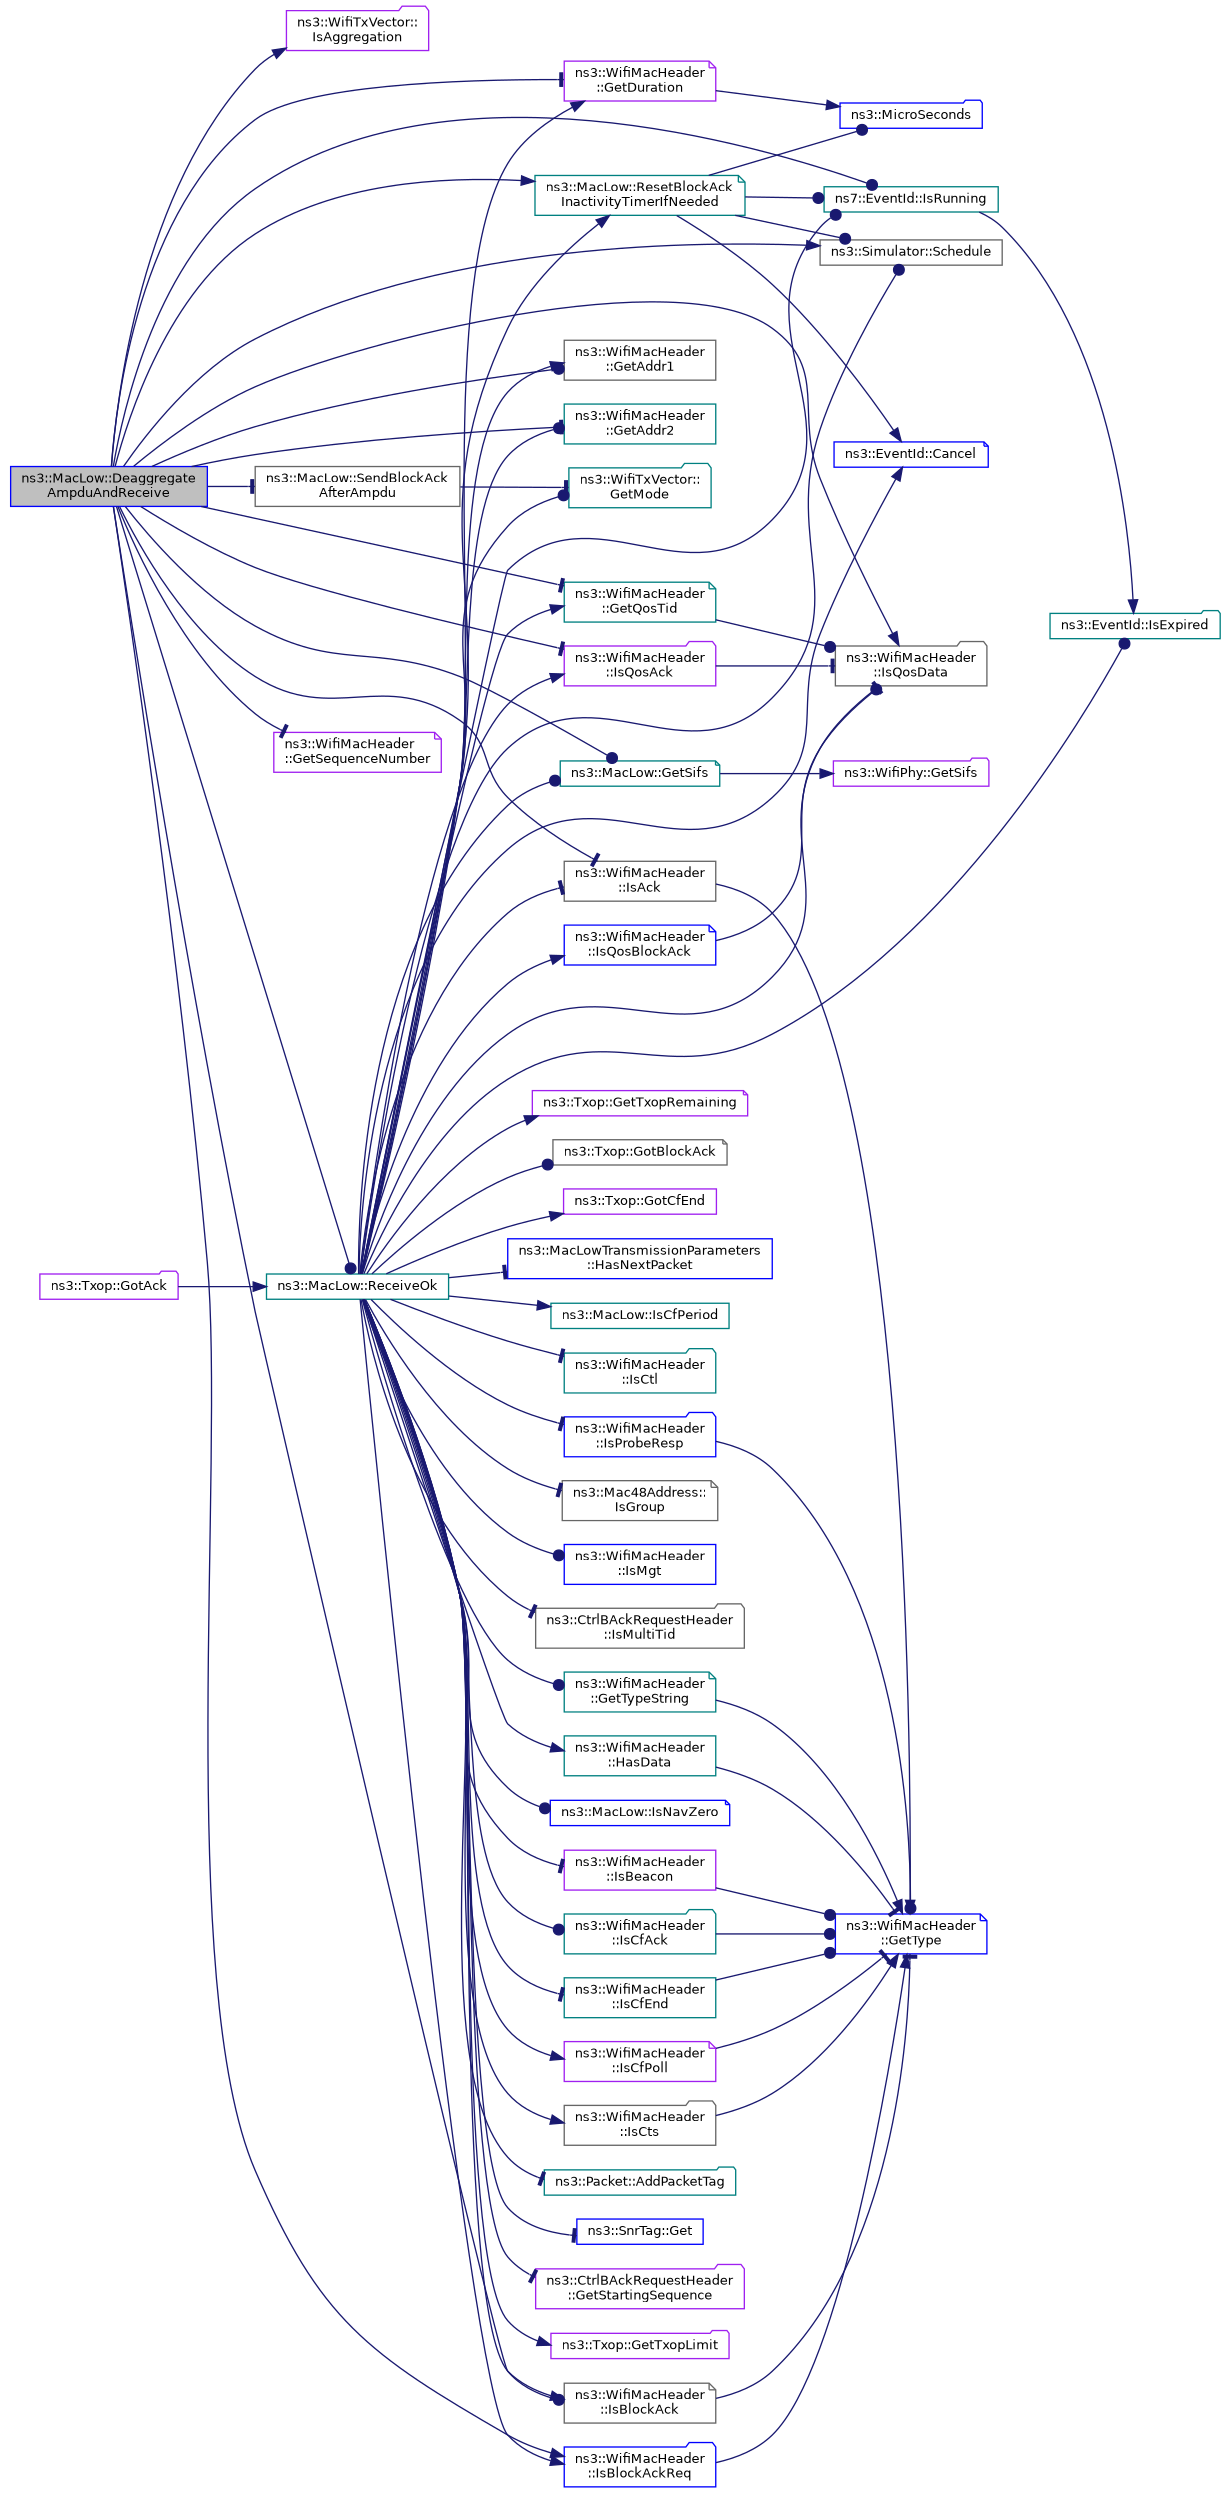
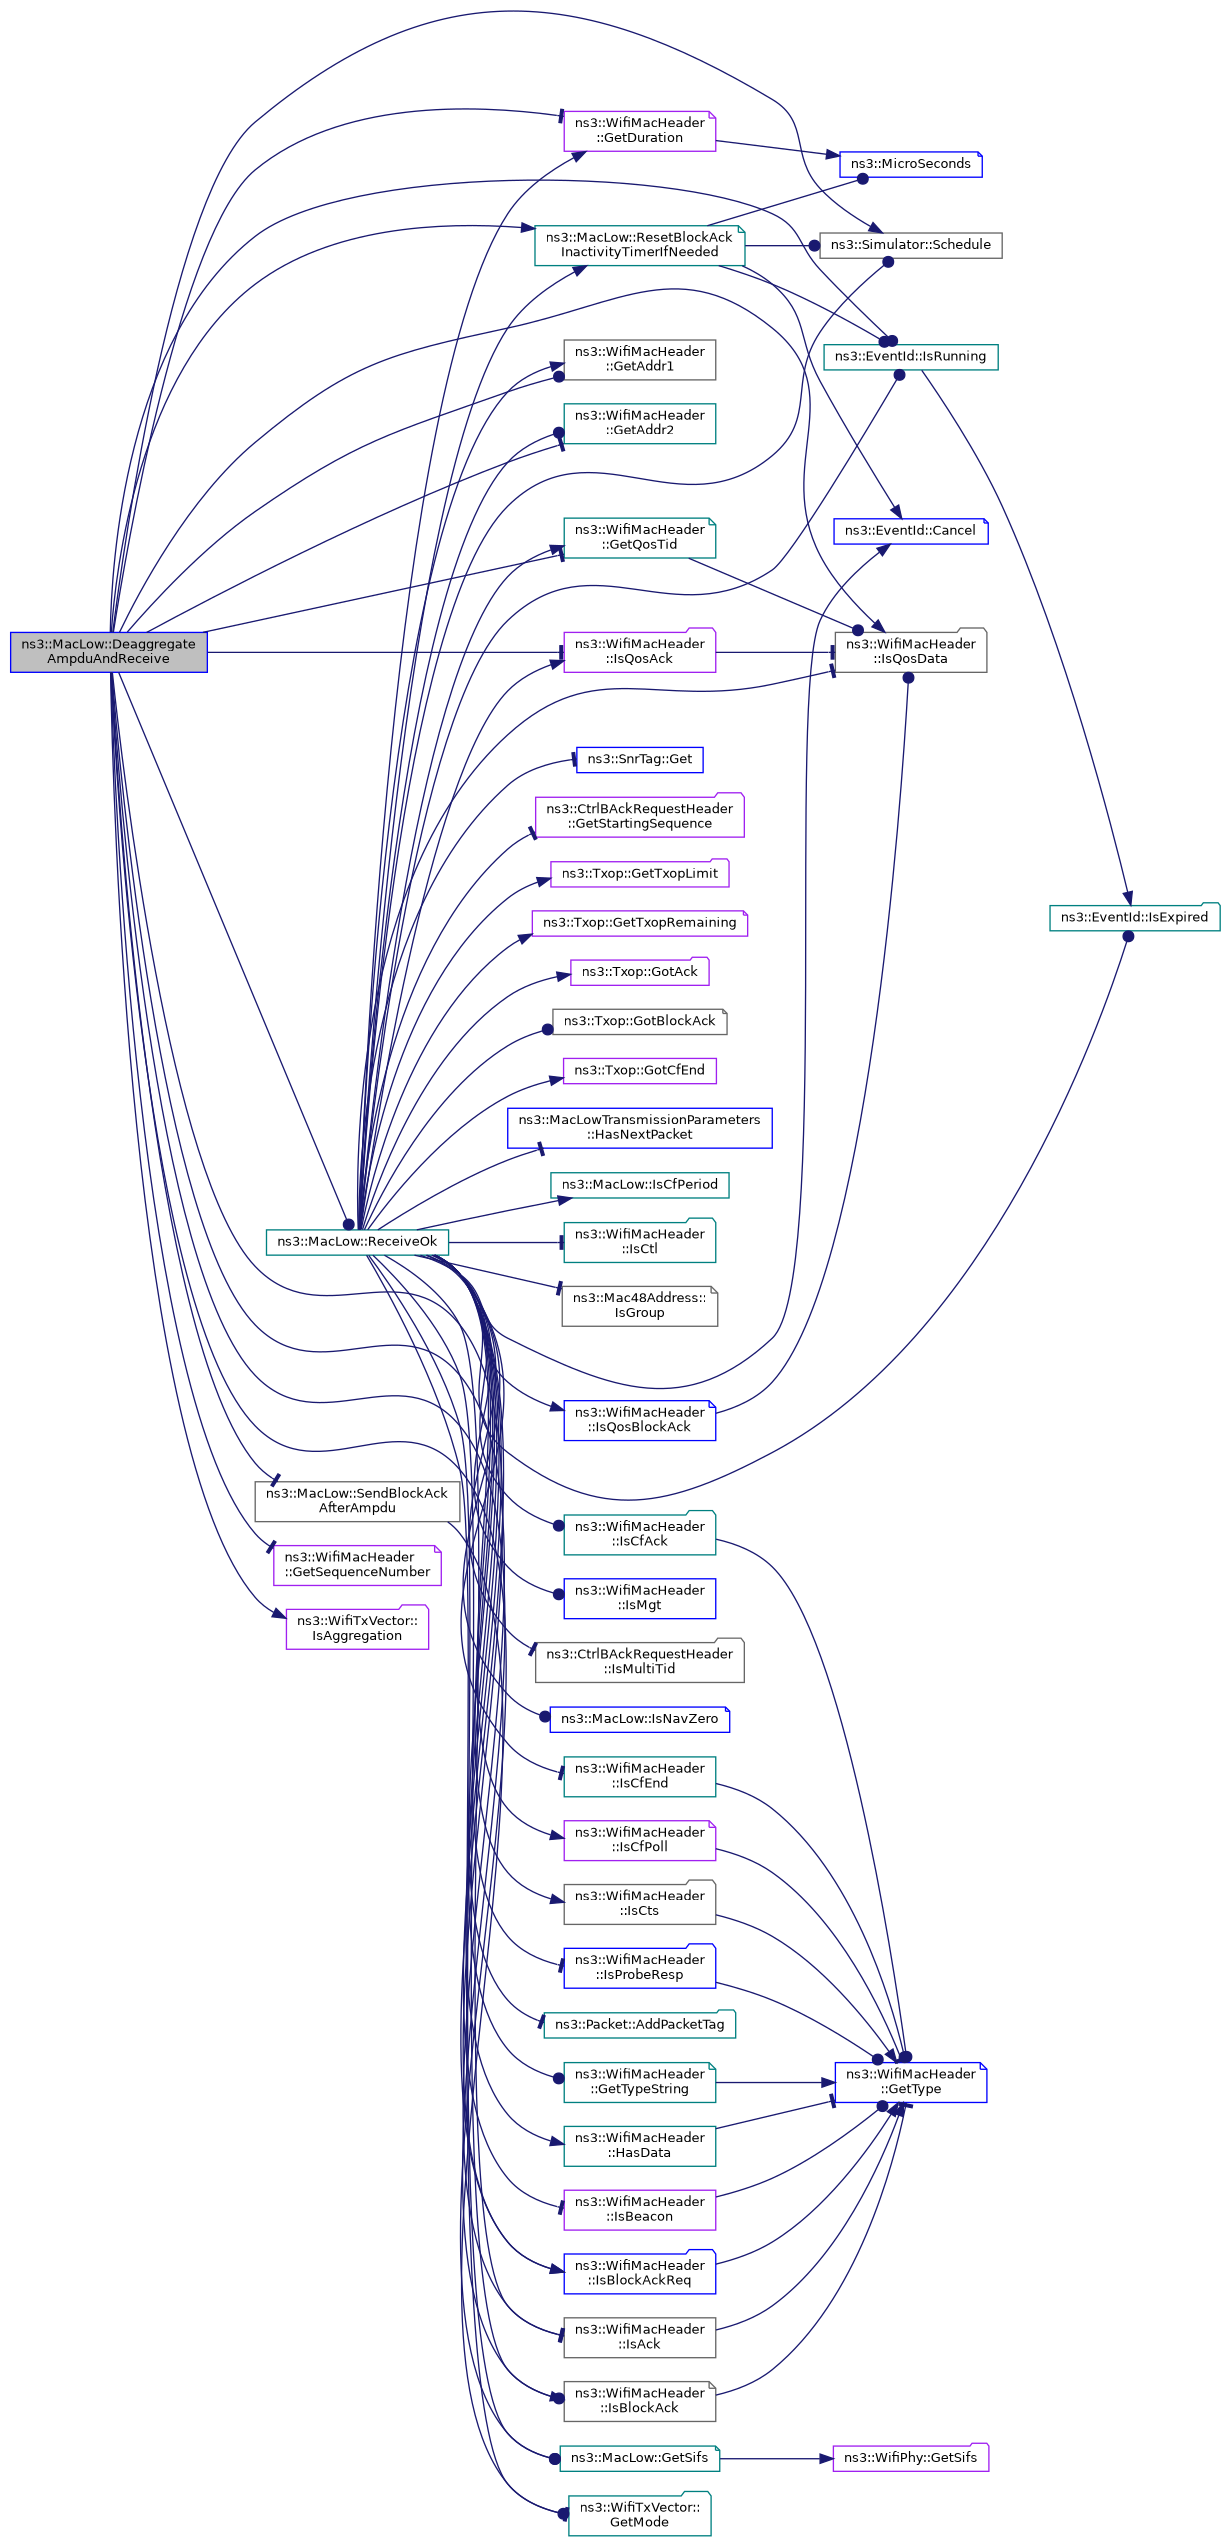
node "ns3::MicroSeconds": shape folder -> note
node "ns7::EventId::IsRunning": label "ns7::EventId::IsRunning" -> "ns3::EventId::IsRunning"
edge "ns3::Txop::GotAck" -> "ns3::MacLow::ReceiveOk": reversed
